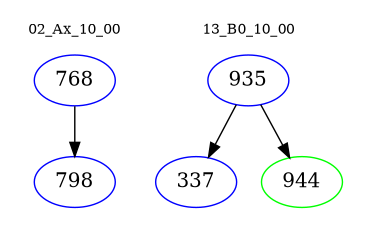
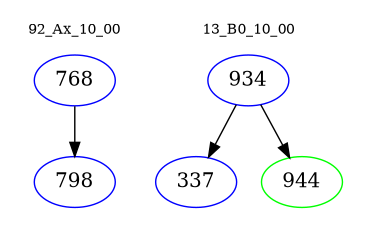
cluster "02_Ax_10_00": label "02_Ax_10_00" -> "92_Ax_10_00"
node "935": label "935" -> "934"
